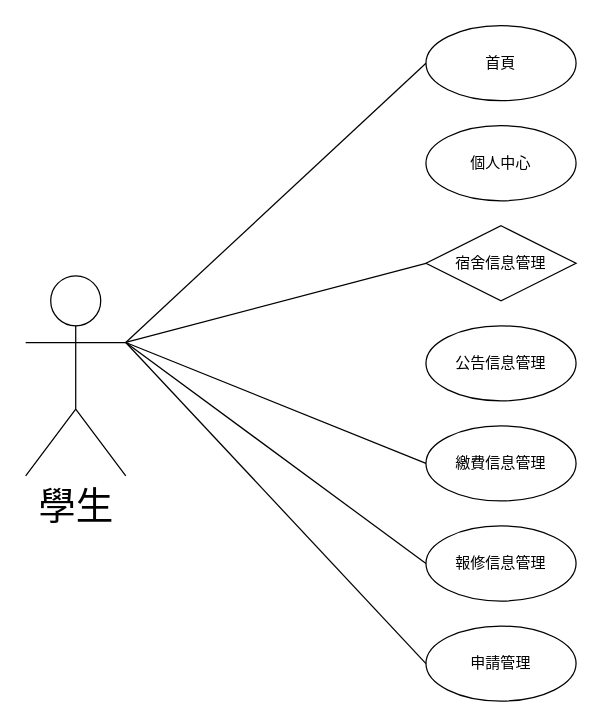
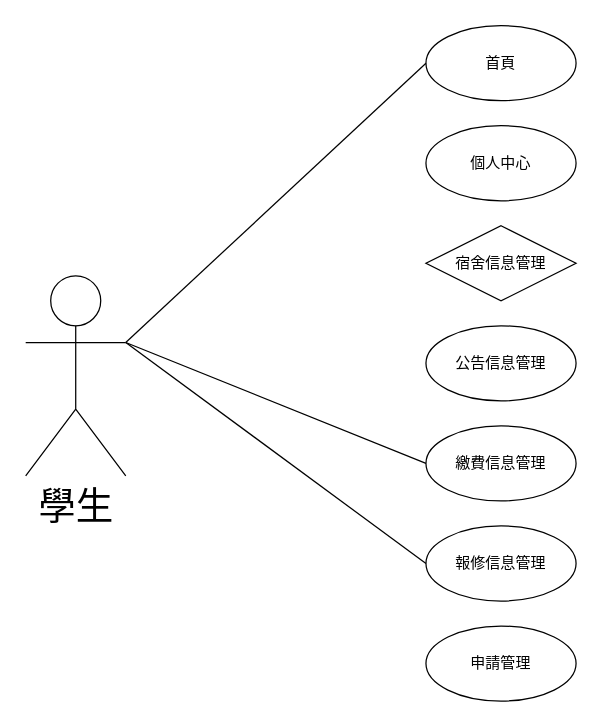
edge "宿舍信息管理" -- "學生": removed
edge "學生" -- "申請管理": removed
